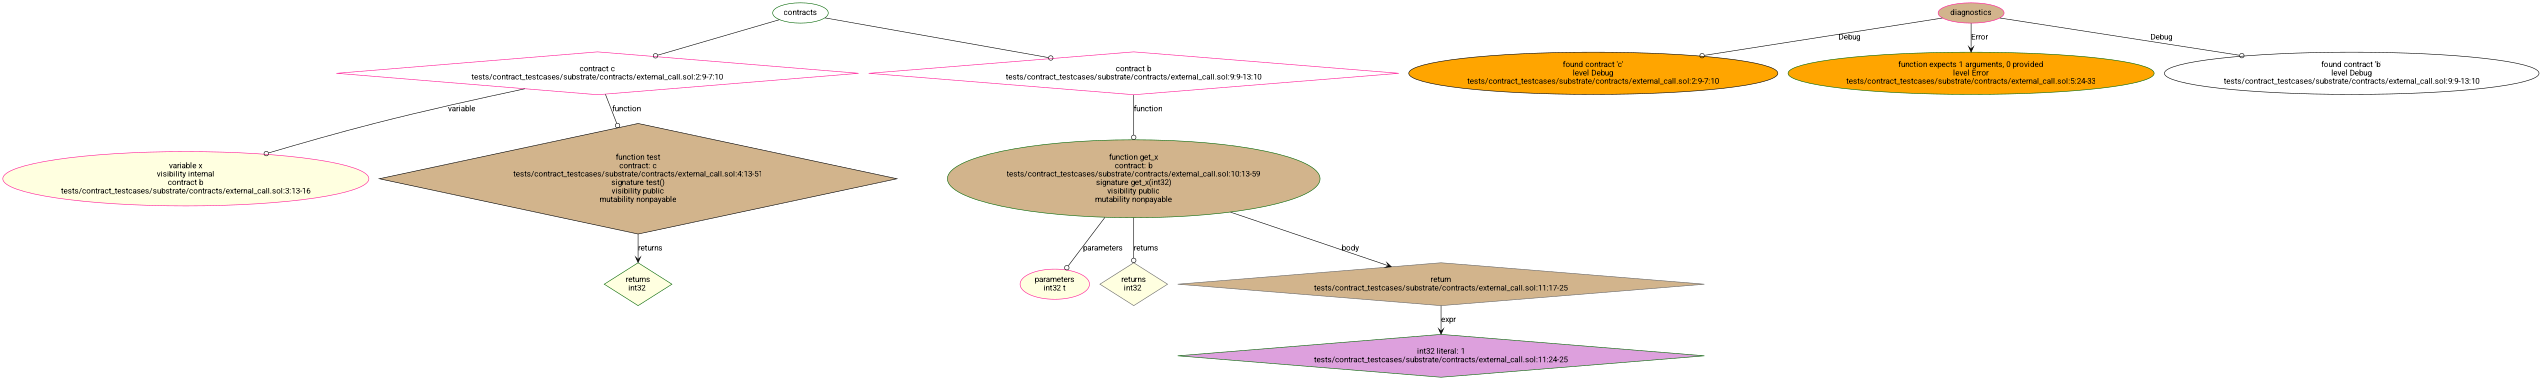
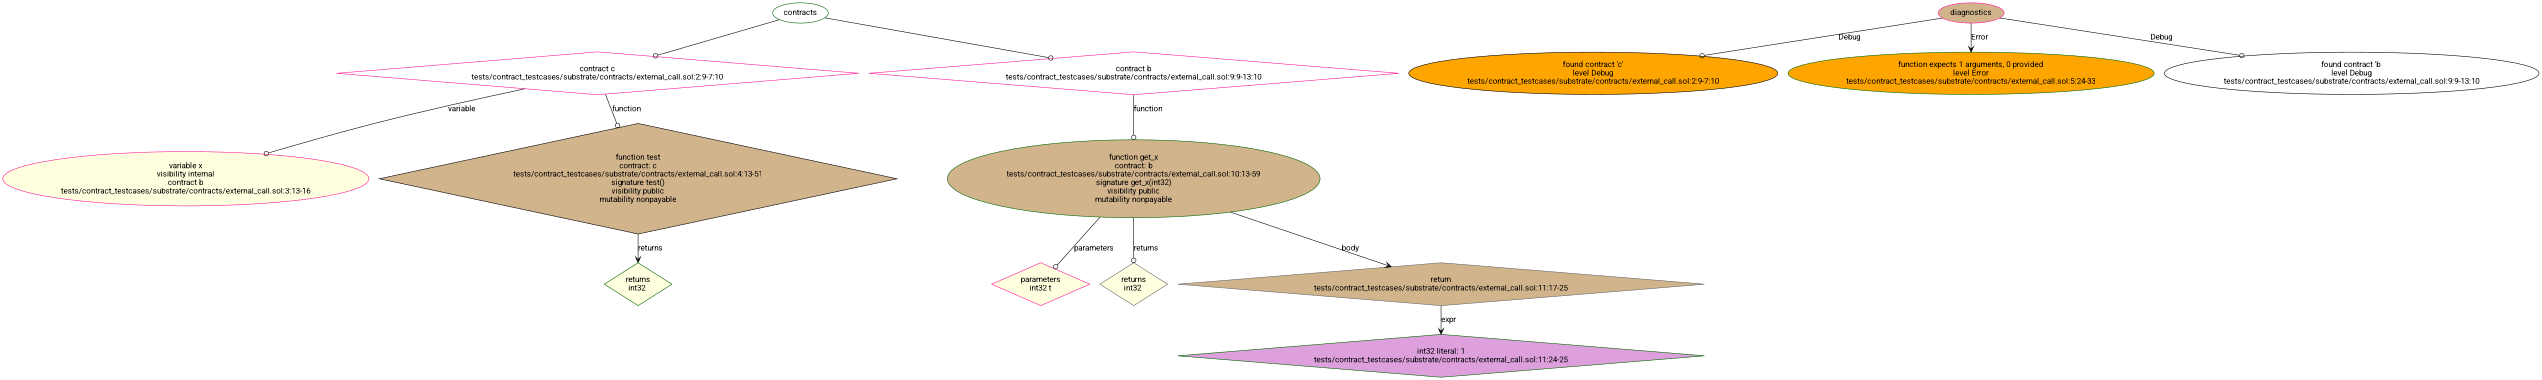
node "parameters int32 t": shape ellipse -> diamond
